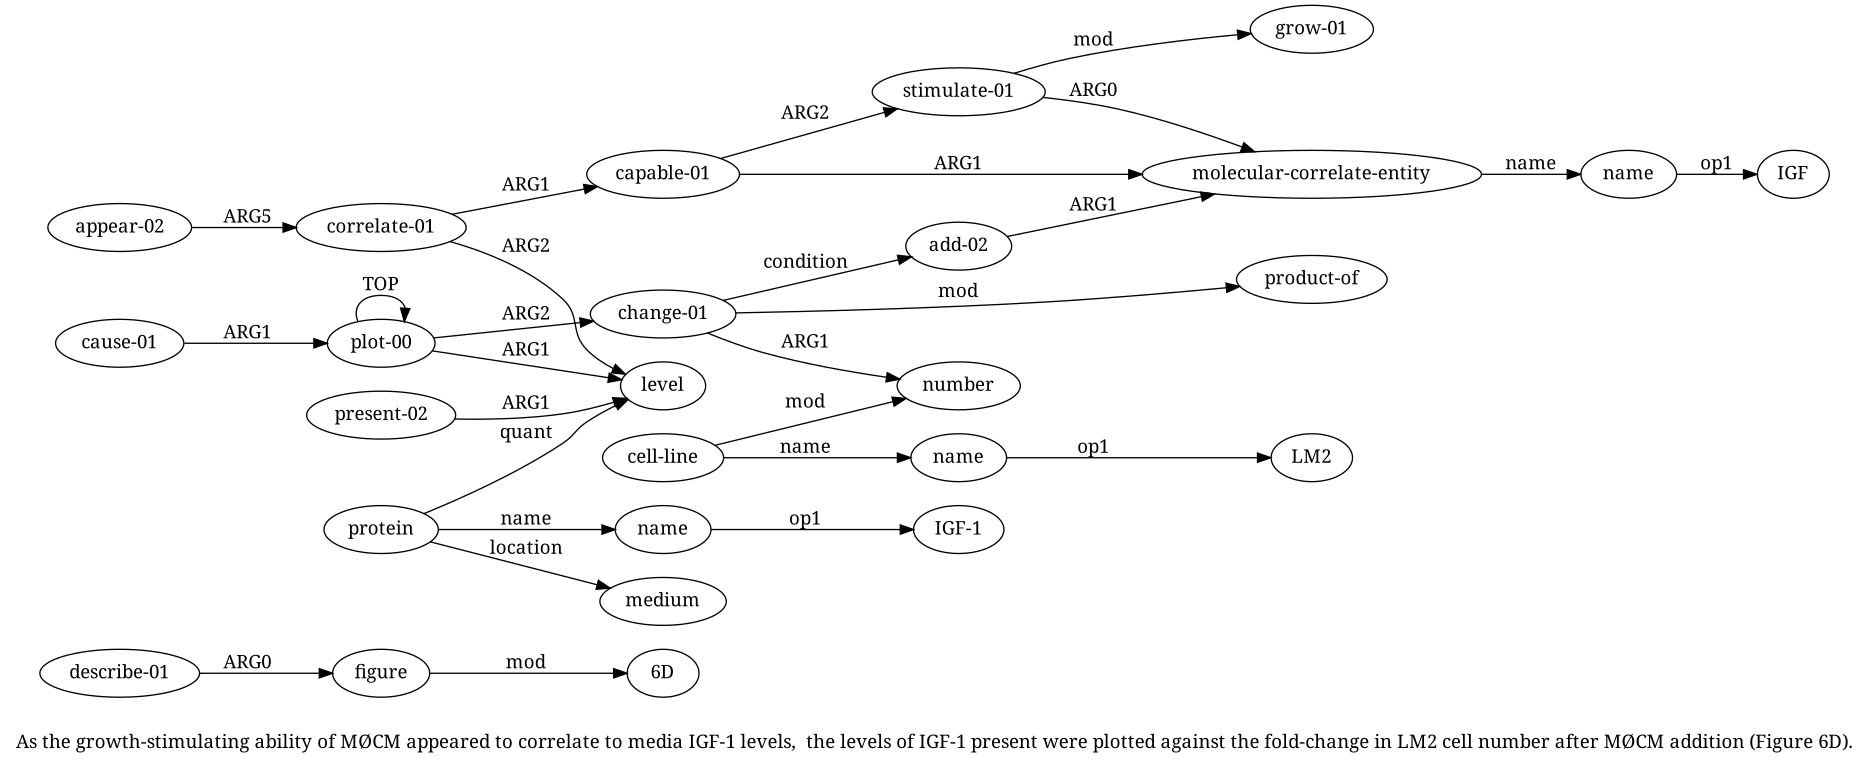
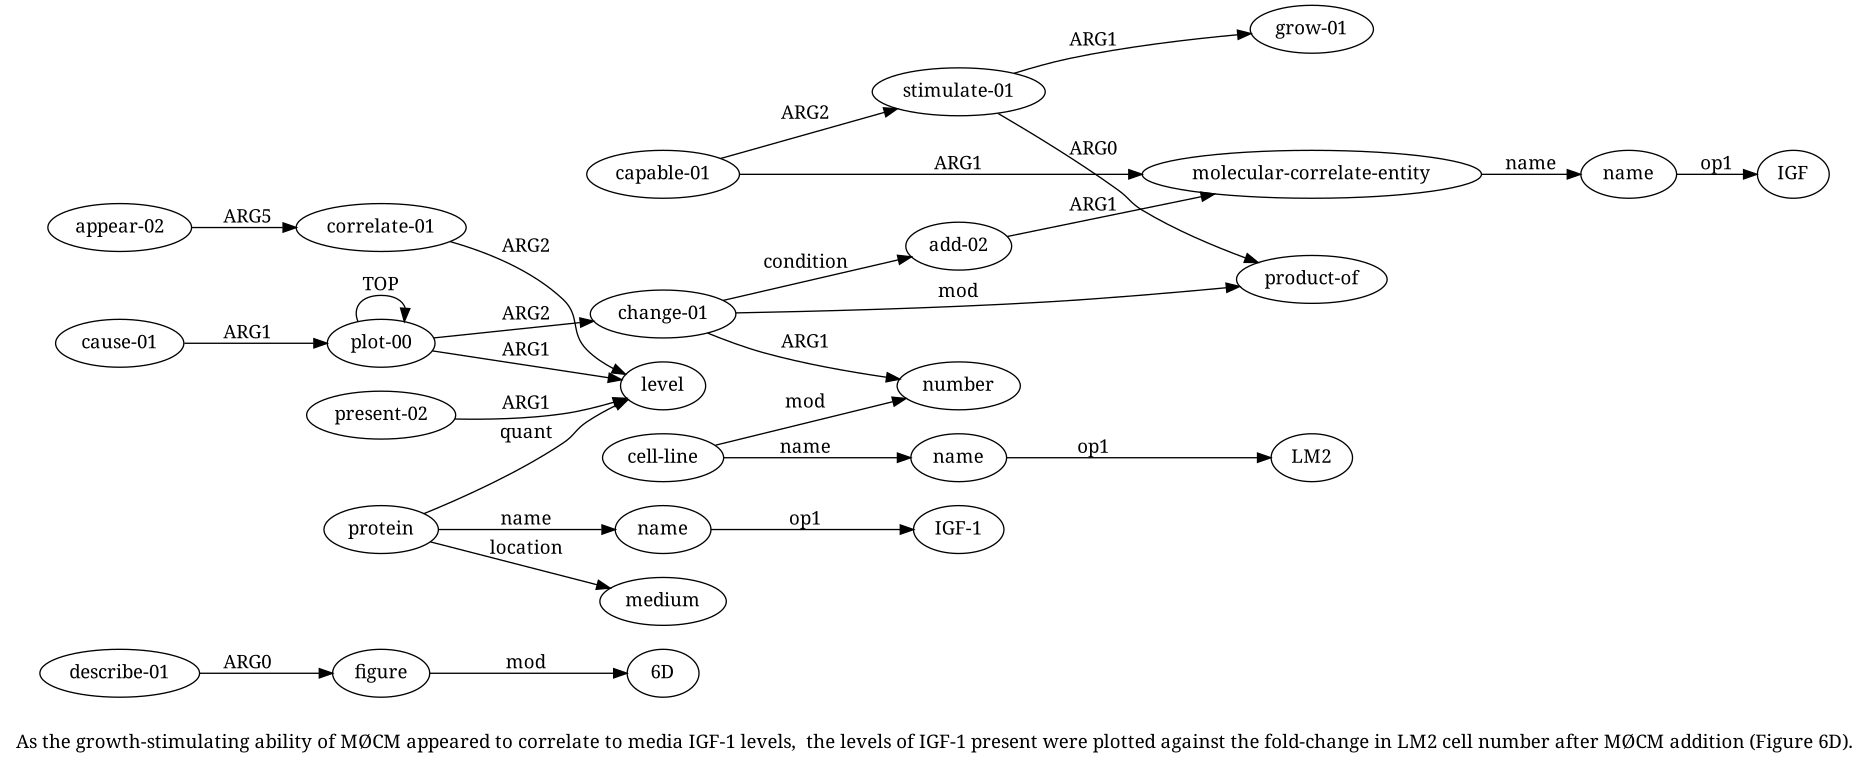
edge "stimulate-01" -> "grow-01": label "mod" -> "ARG1"
edge "stimulate-01" -> "molecular-correlate-entity": now "stimulate-01" -> "product-of"
edge "correlate-01" -> "capable-01": removed, label "ARG1"
